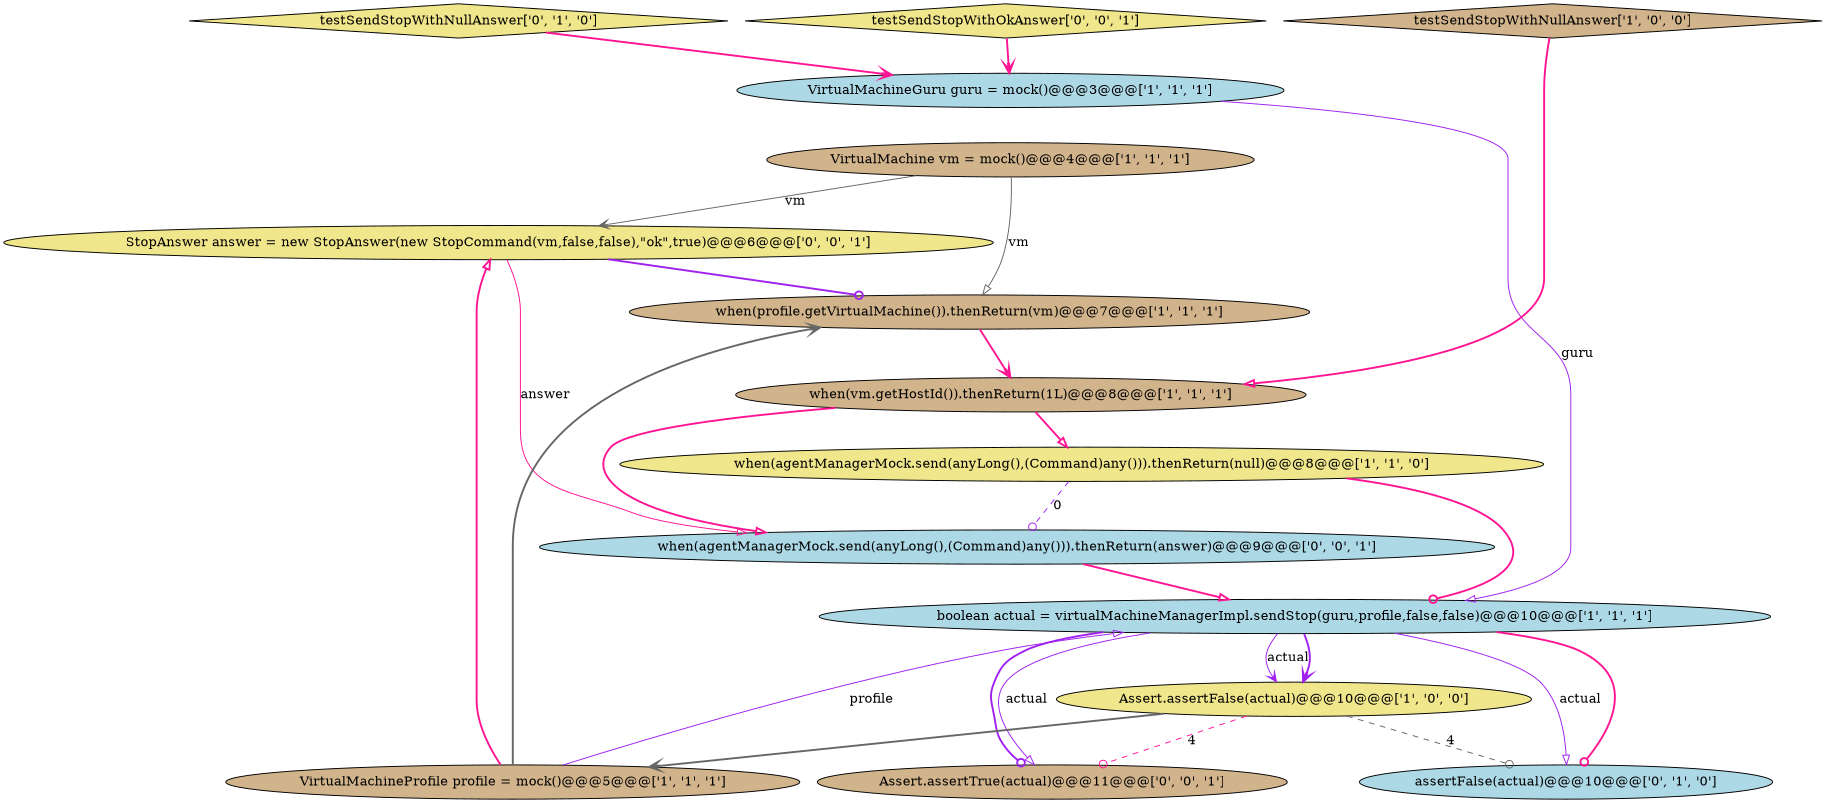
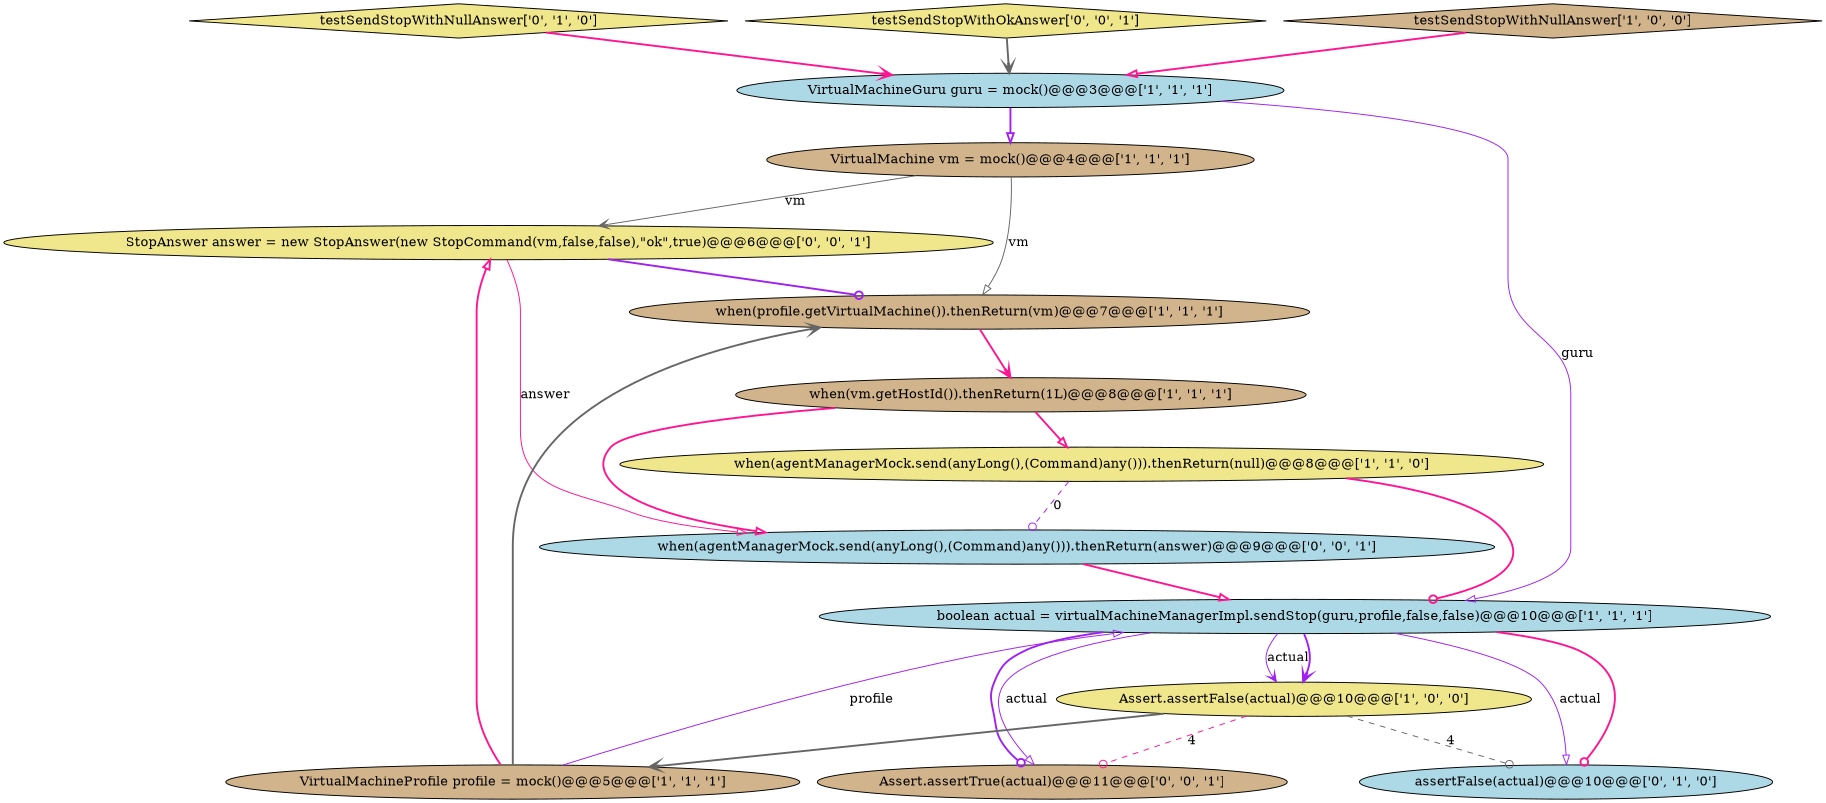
edge "testSendStopWithOkAnswer['0', '0', '1']" -> "VirtualMachineGuru guru = mock()@@@3@@@['1', '1', '1']": color deeppink -> gray40
edge "VirtualMachineGuru guru = mock()@@@3@@@['1', '1', '1']" -> "VirtualMachine vm = mock()@@@4@@@['1', '1', '1']": added
edge "testSendStopWithNullAnswer['1', '0', '0']" -> "when(vm.getHostId()).thenReturn(1L)@@@8@@@['1', '1', '1']": now "testSendStopWithNullAnswer['1', '0', '0']" -> "VirtualMachineGuru guru = mock()@@@3@@@['1', '1', '1']"
